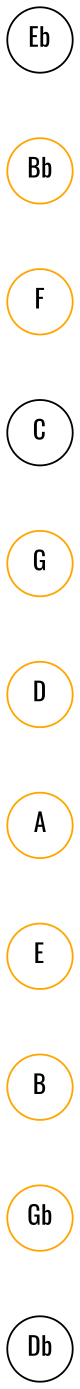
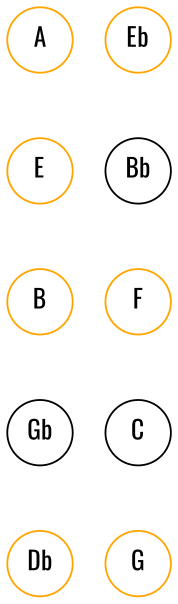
node "Eb": color black -> orange
node "Bb": color orange -> black
node "D": removed
node "Gb": color orange -> black
node "Db": color black -> orange
